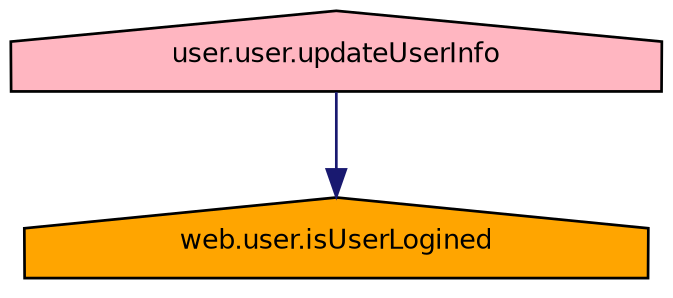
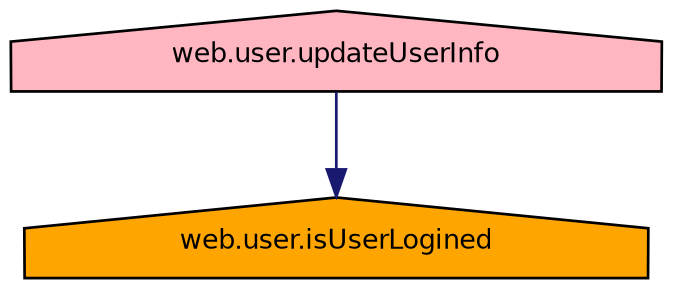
node "user.user.updateUserInfo": label "user.user.updateUserInfo" -> "web.user.updateUserInfo"
